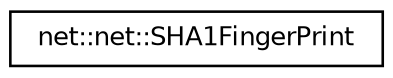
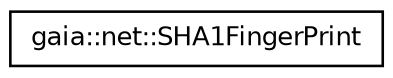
node "net::net::SHA1FingerPrint": label "net::net::SHA1FingerPrint" -> "gaia::net::SHA1FingerPrint"
